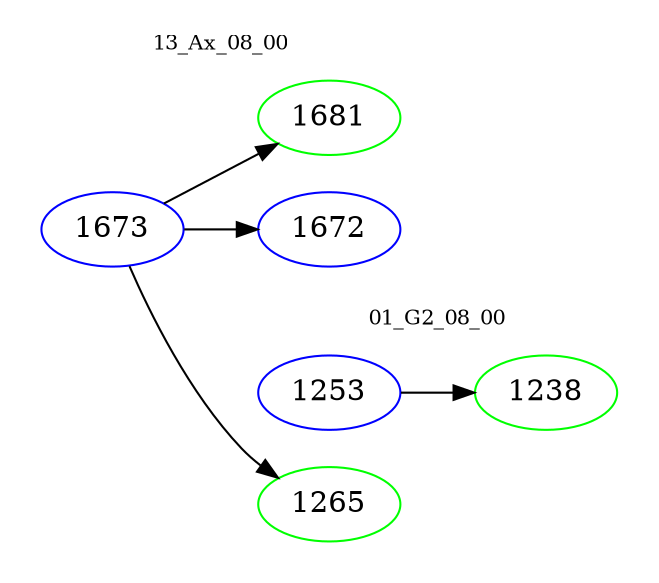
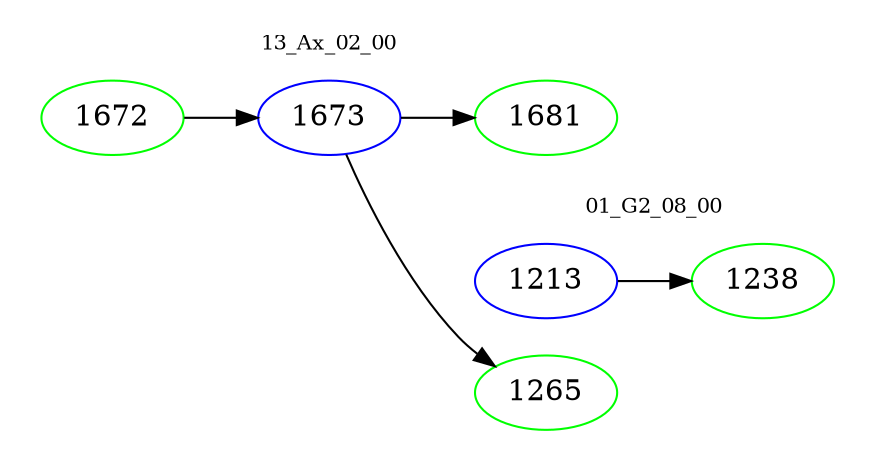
cluster "13_Ax_08_00": label "13_Ax_08_00" -> "13_Ax_02_00"
edge "1673" -> "1672": reversed
node "1672": color blue -> green
node "1253": label "1253" -> "1213"
